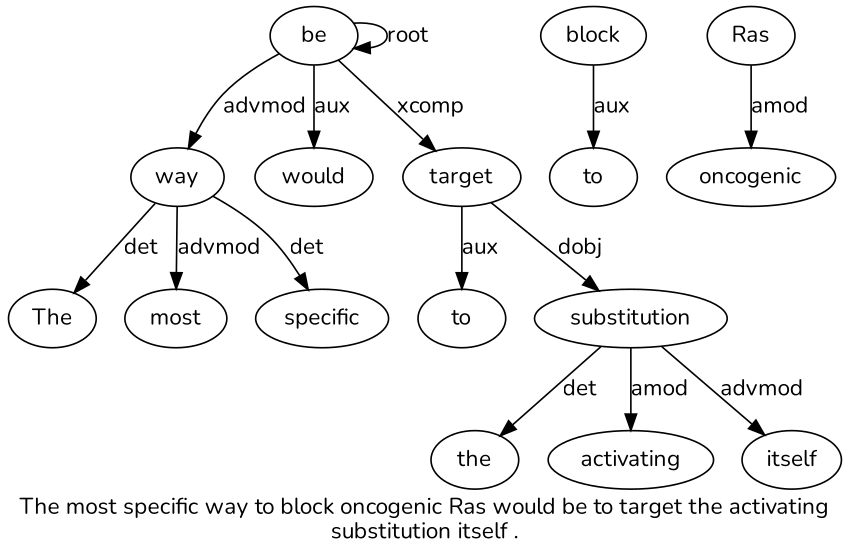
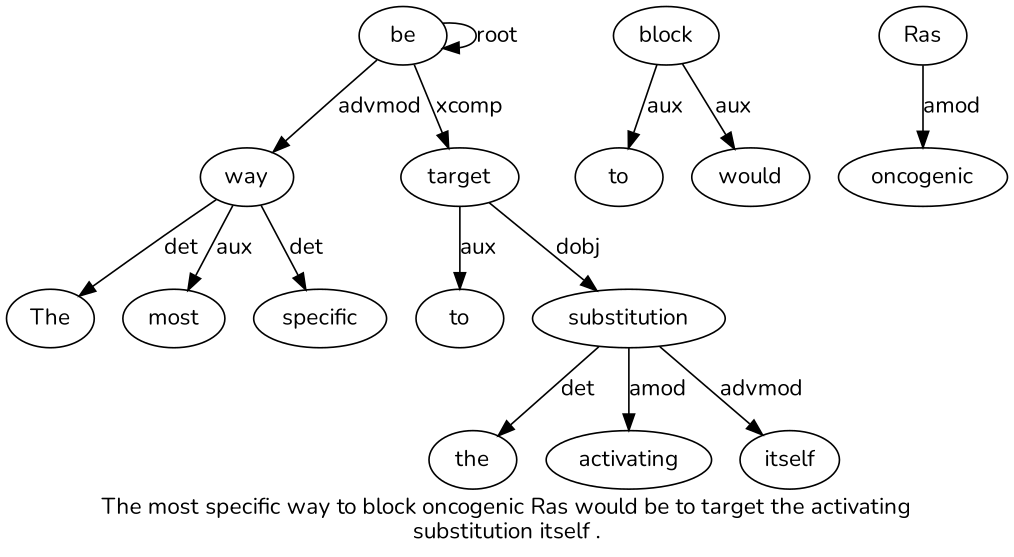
edge "be" -> "would": now "block" -> "would"
edge "way" -> "most": label "advmod" -> "aux"
